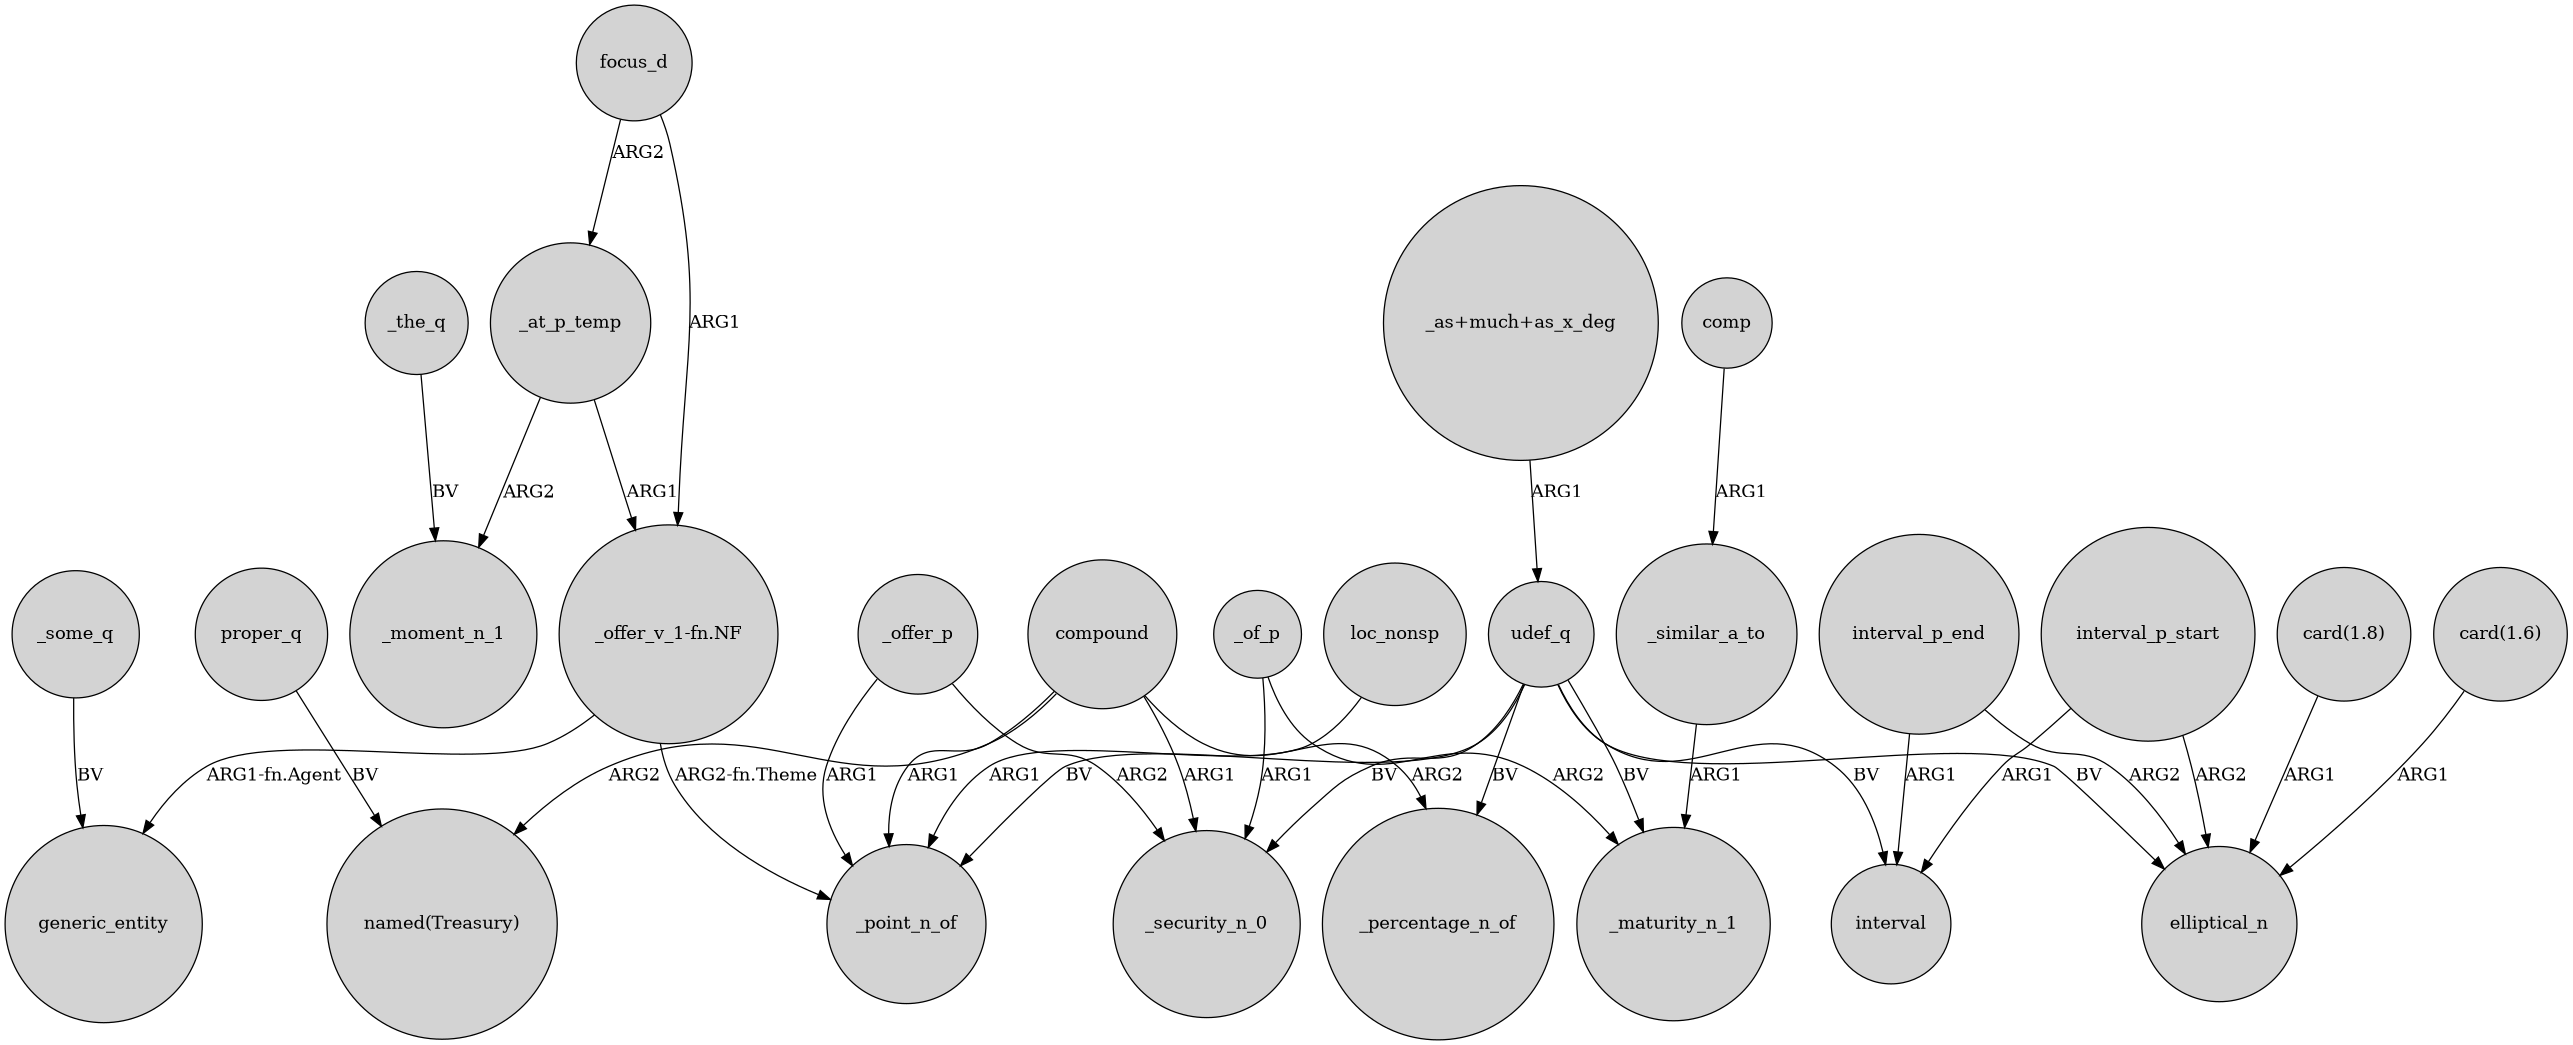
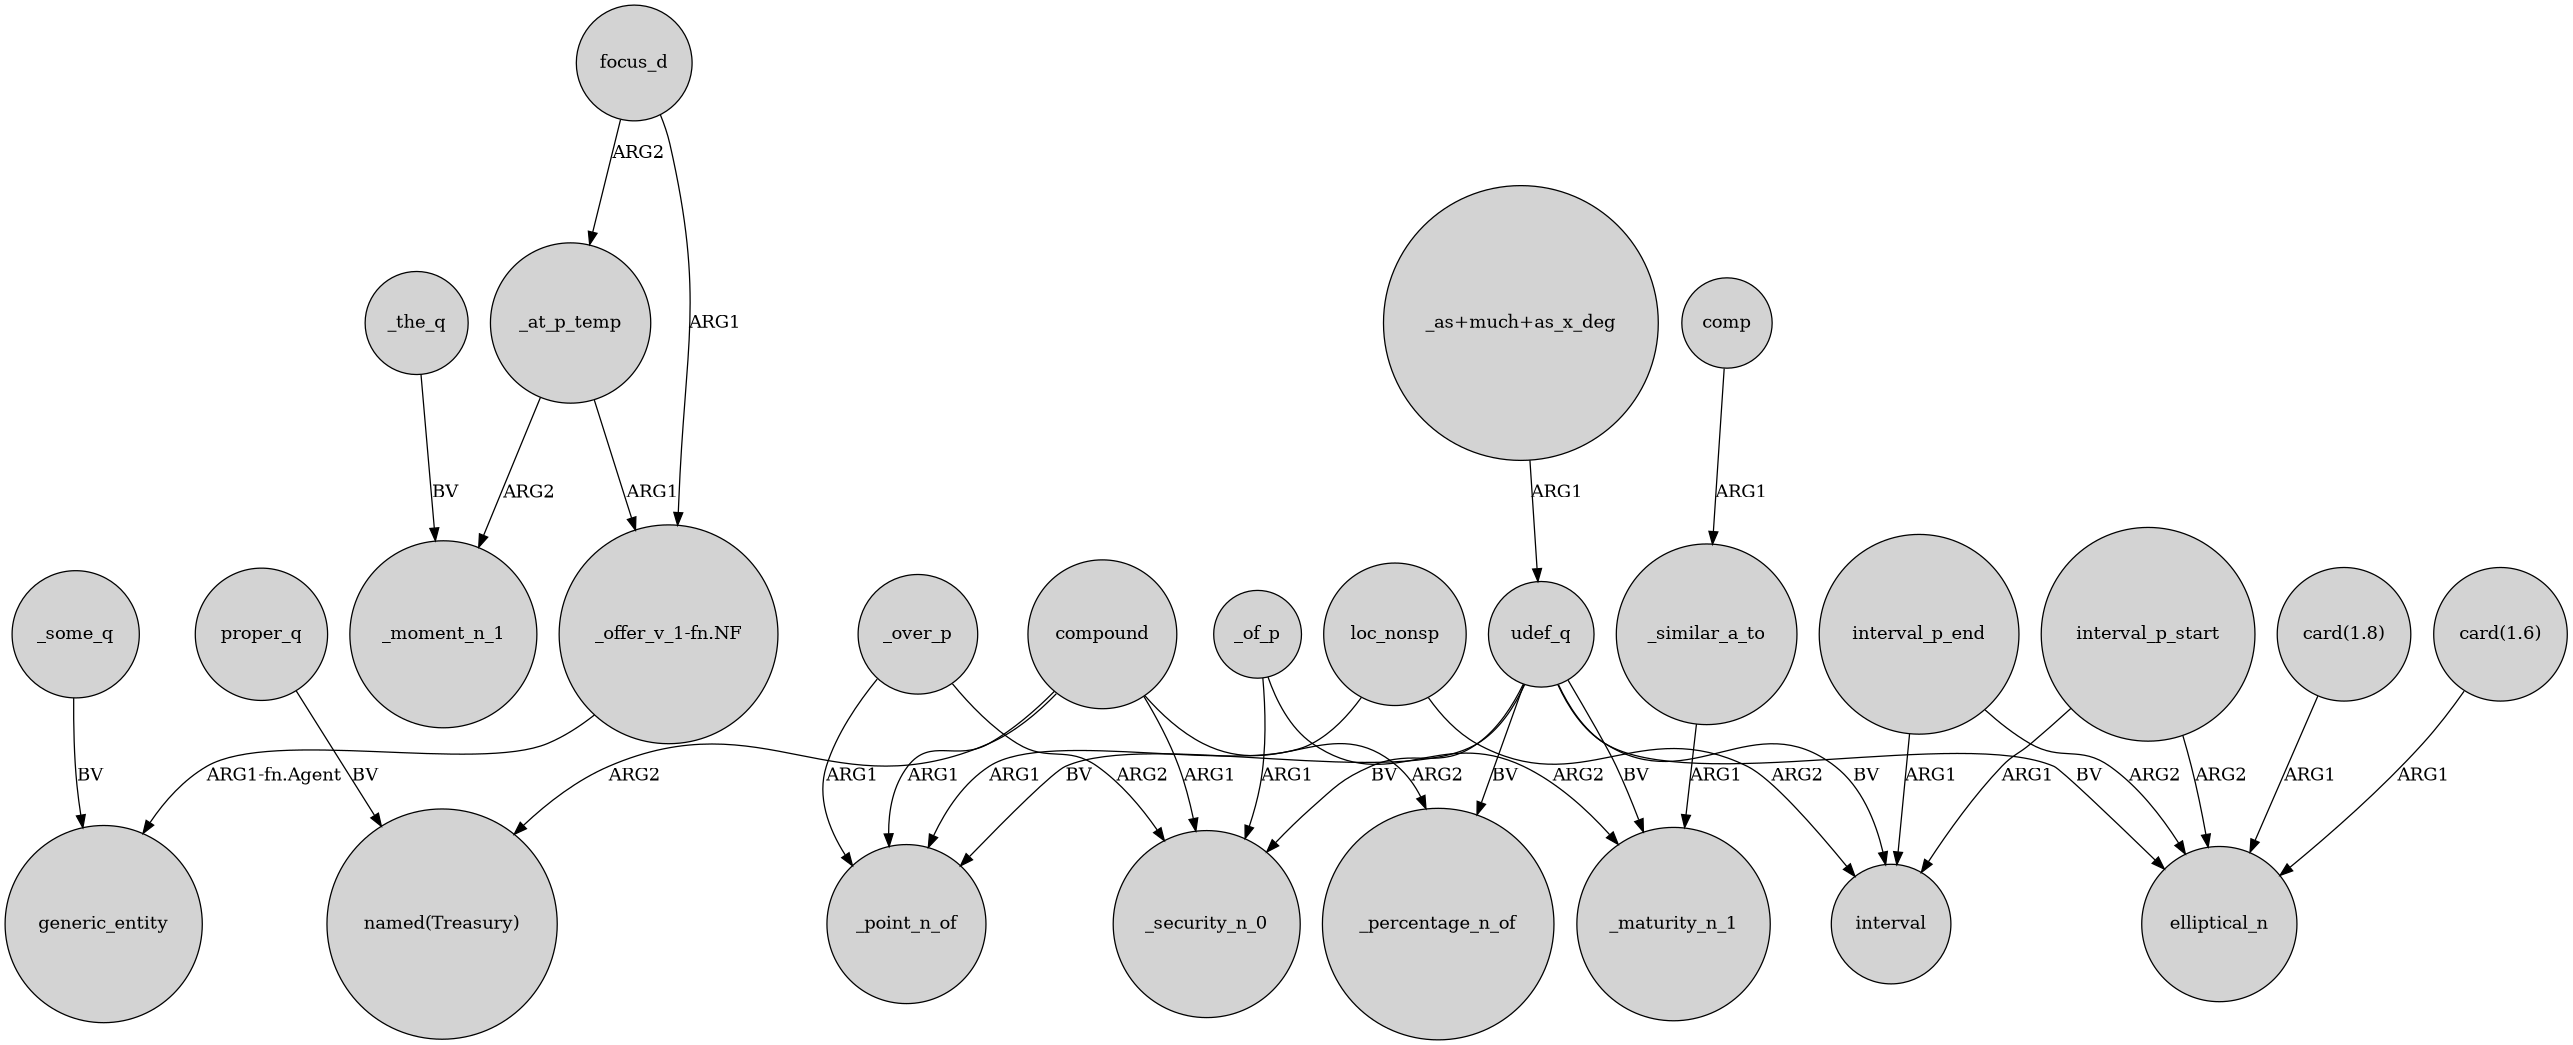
node "_offer_p": label "_offer_p" -> "_over_p"
edge "loc_nonsp" -> "interval": added, label "ARG2"
edge "_offer_v_1-fn.NF" -> "_point_n_of": removed, label "ARG2-fn.Theme"
